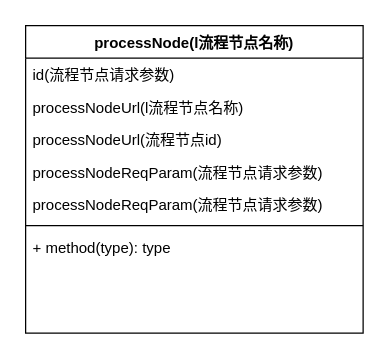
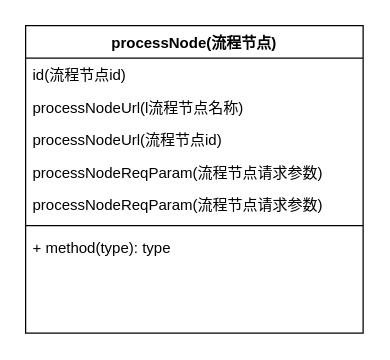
node "processNode(l流程节点名称)": label "processNode(l流程节点名称)" -> "processNode(流程节点)"
node "id(流程节点请求参数)": label "id(流程节点请求参数)" -> "id(流程节点id)"
